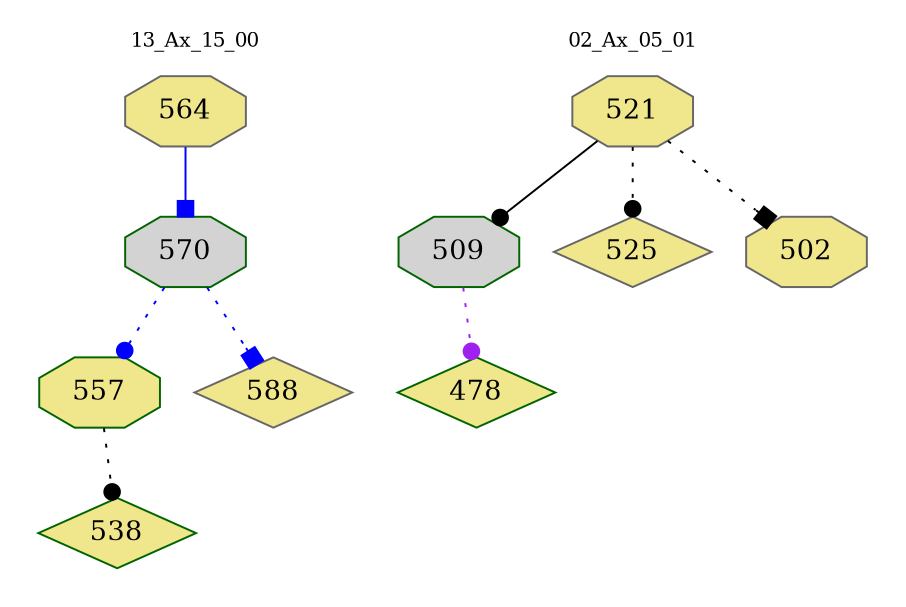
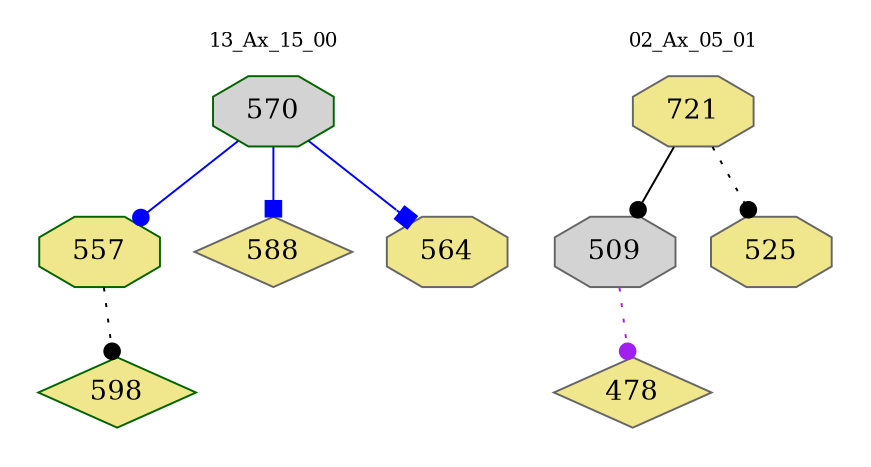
node "521": label "521" -> "721"
edge "564" -> "570": reversed
node "509": color darkgreen -> gray40
node "525": shape diamond -> octagon
node "502": removed
edge "570" -> "557": style dotted -> solid
edge "570" -> "588": style dotted -> solid
node "478": color darkgreen -> gray40
node "538": label "538" -> "598"
